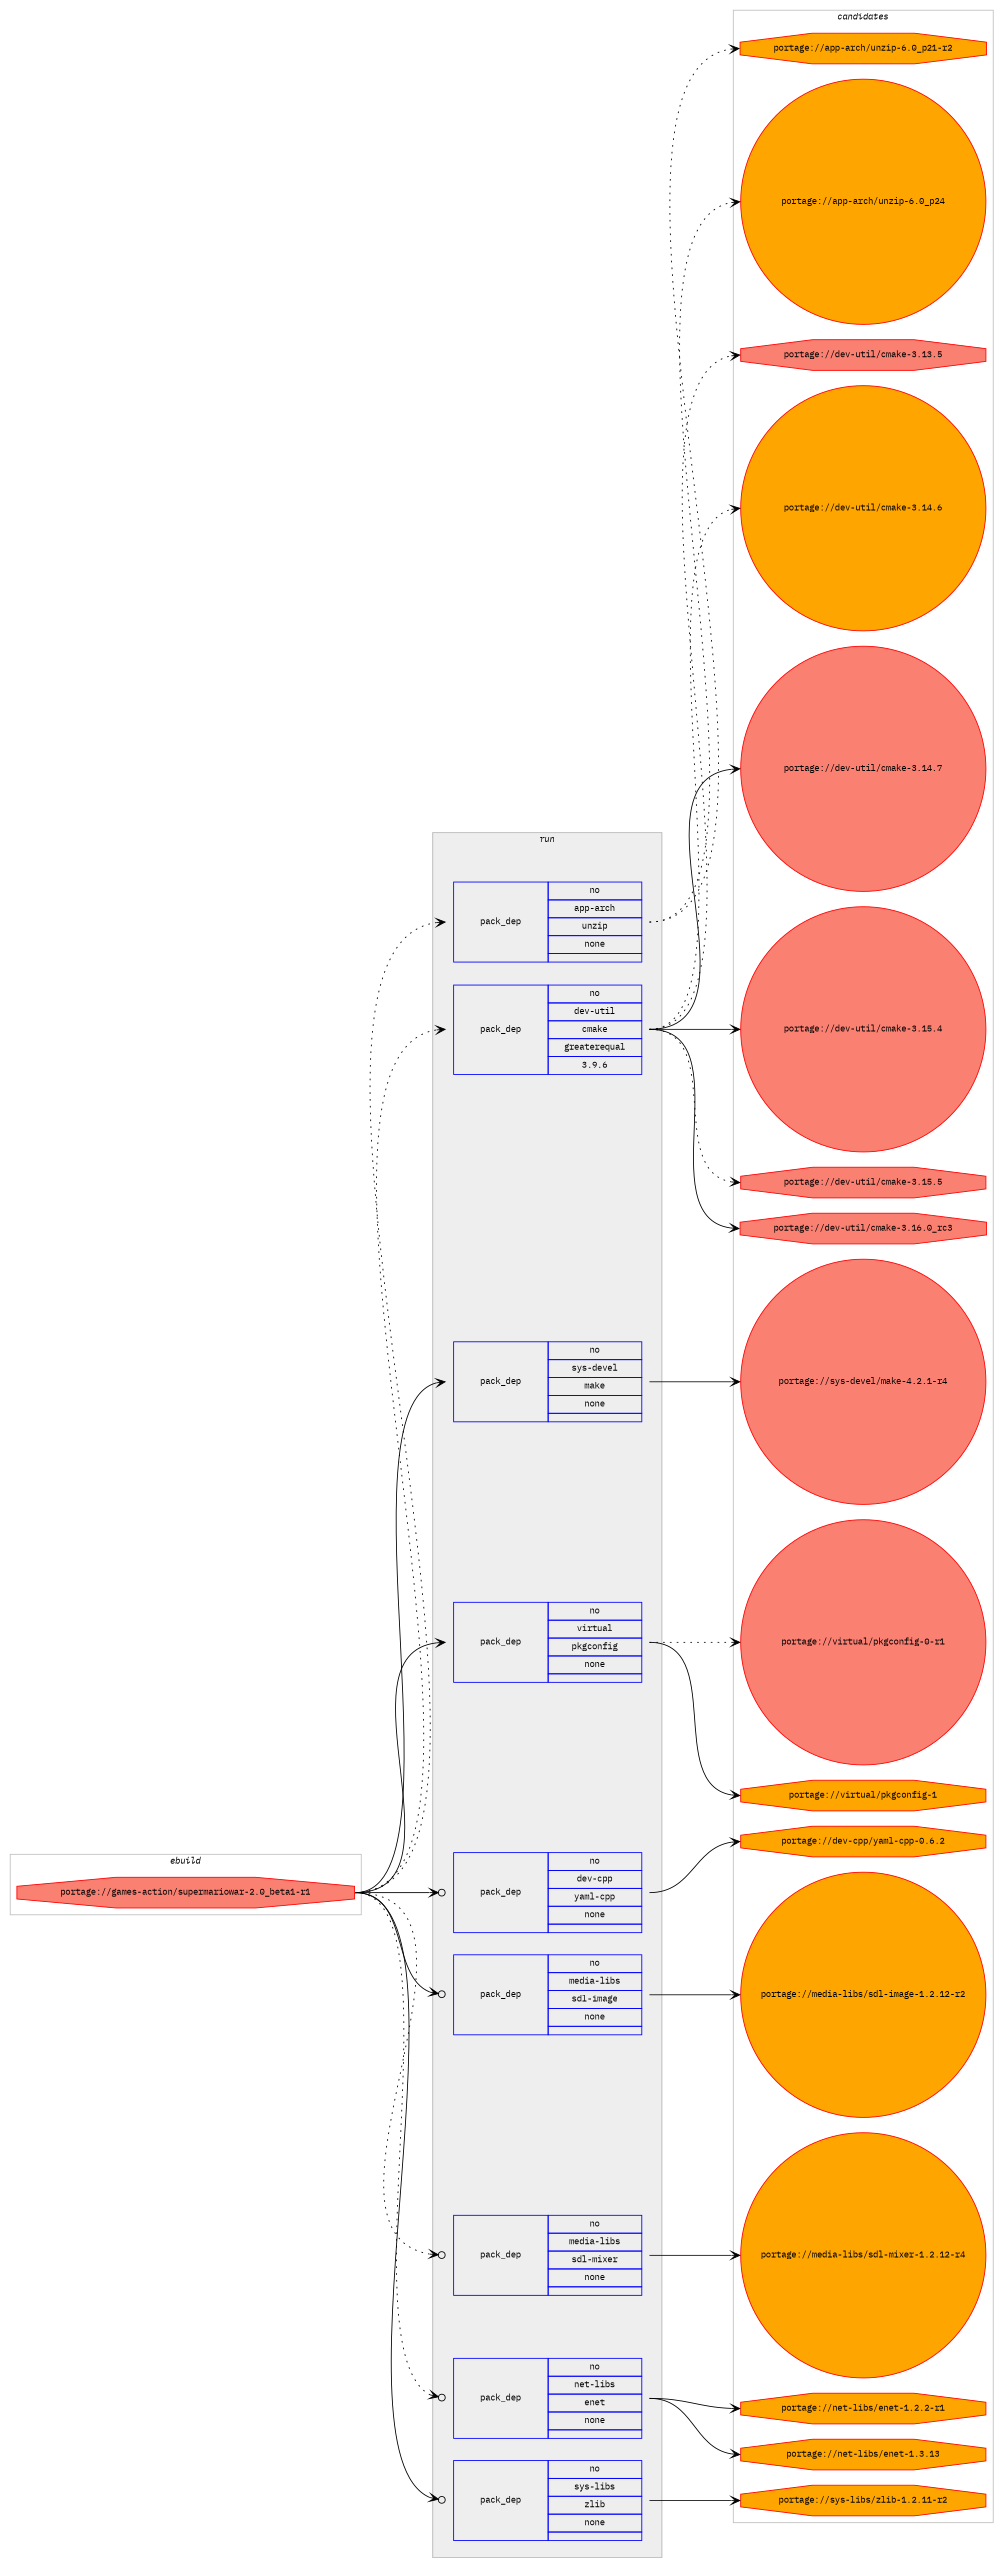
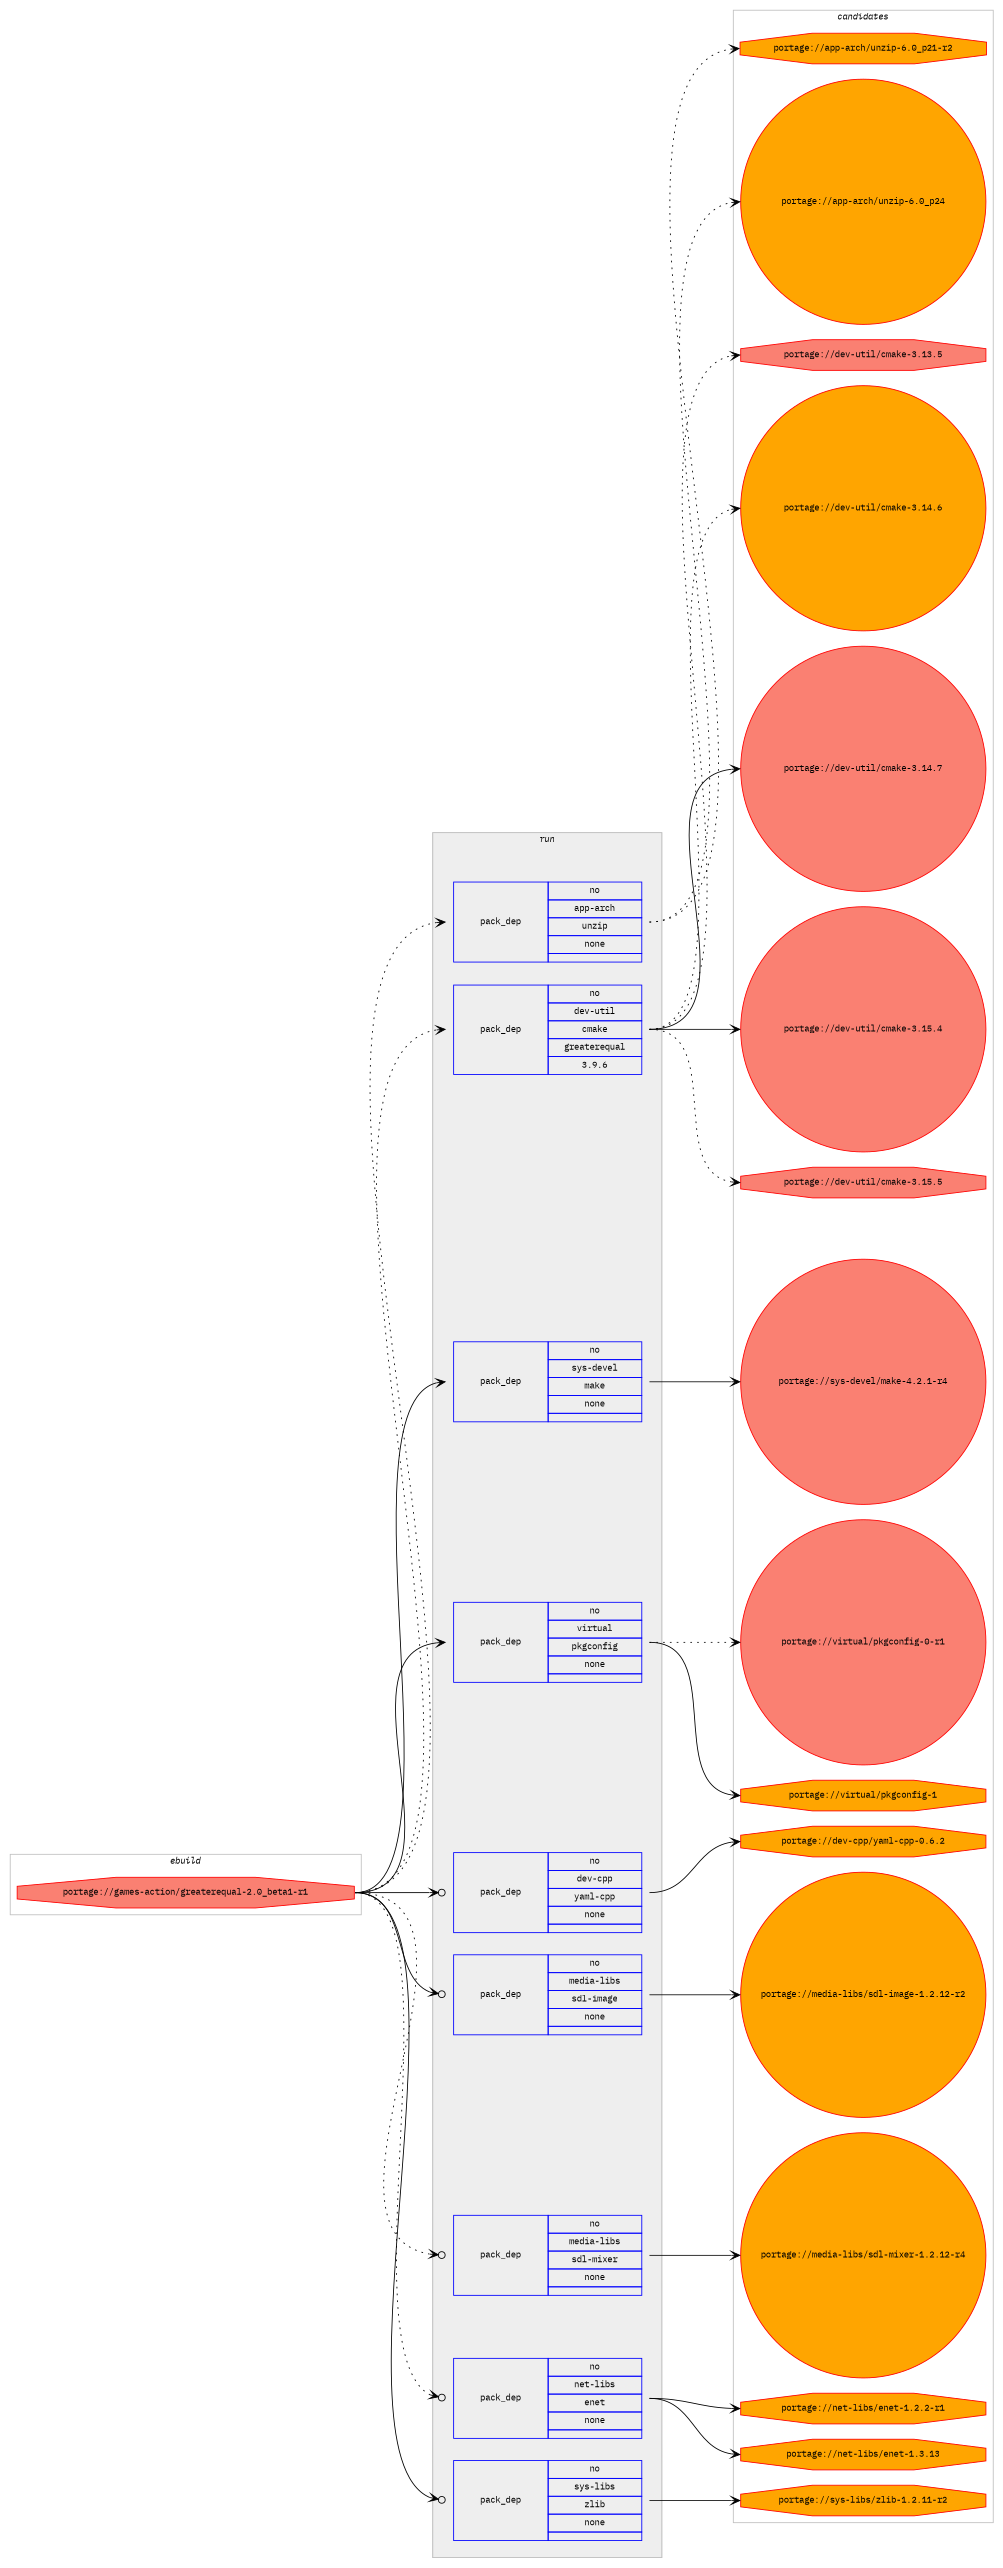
node "portage://dev-util/cmake-3.16.0_rc3": removed
node "portage://games-action/supermariowar-2.0_beta1-r1": label "portage://games-action/supermariowar-2.0_beta1-r1" -> "portage://games-action/greaterequal-2.0_beta1-r1"
